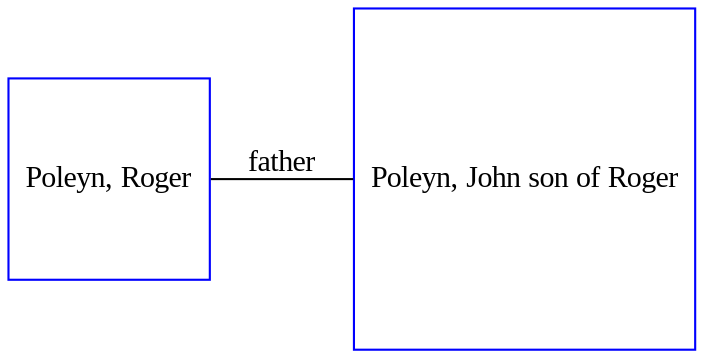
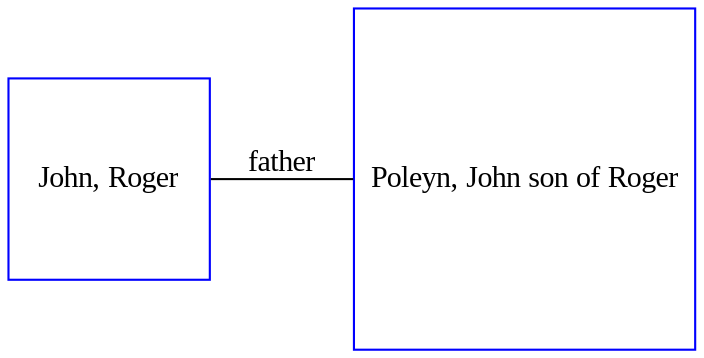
node "Poleyn, Roger": label "Poleyn, Roger" -> "John, Roger"
